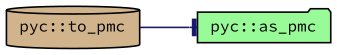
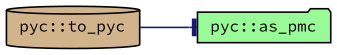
node "pyc::to_pmc": label "pyc::to_pmc" -> "pyc::to_pyc"
